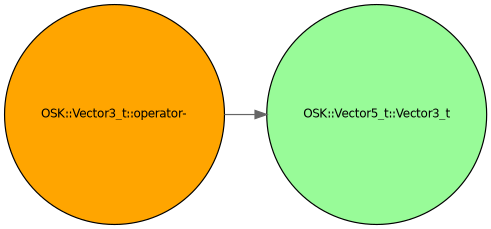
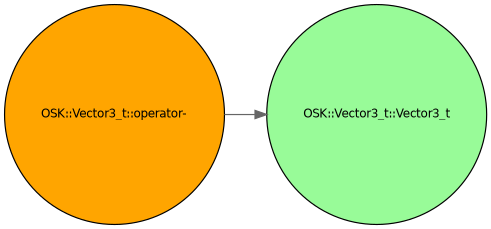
node "OSK::Vector5_t::Vector3_t": label "OSK::Vector5_t::Vector3_t" -> "OSK::Vector3_t::Vector3_t"
